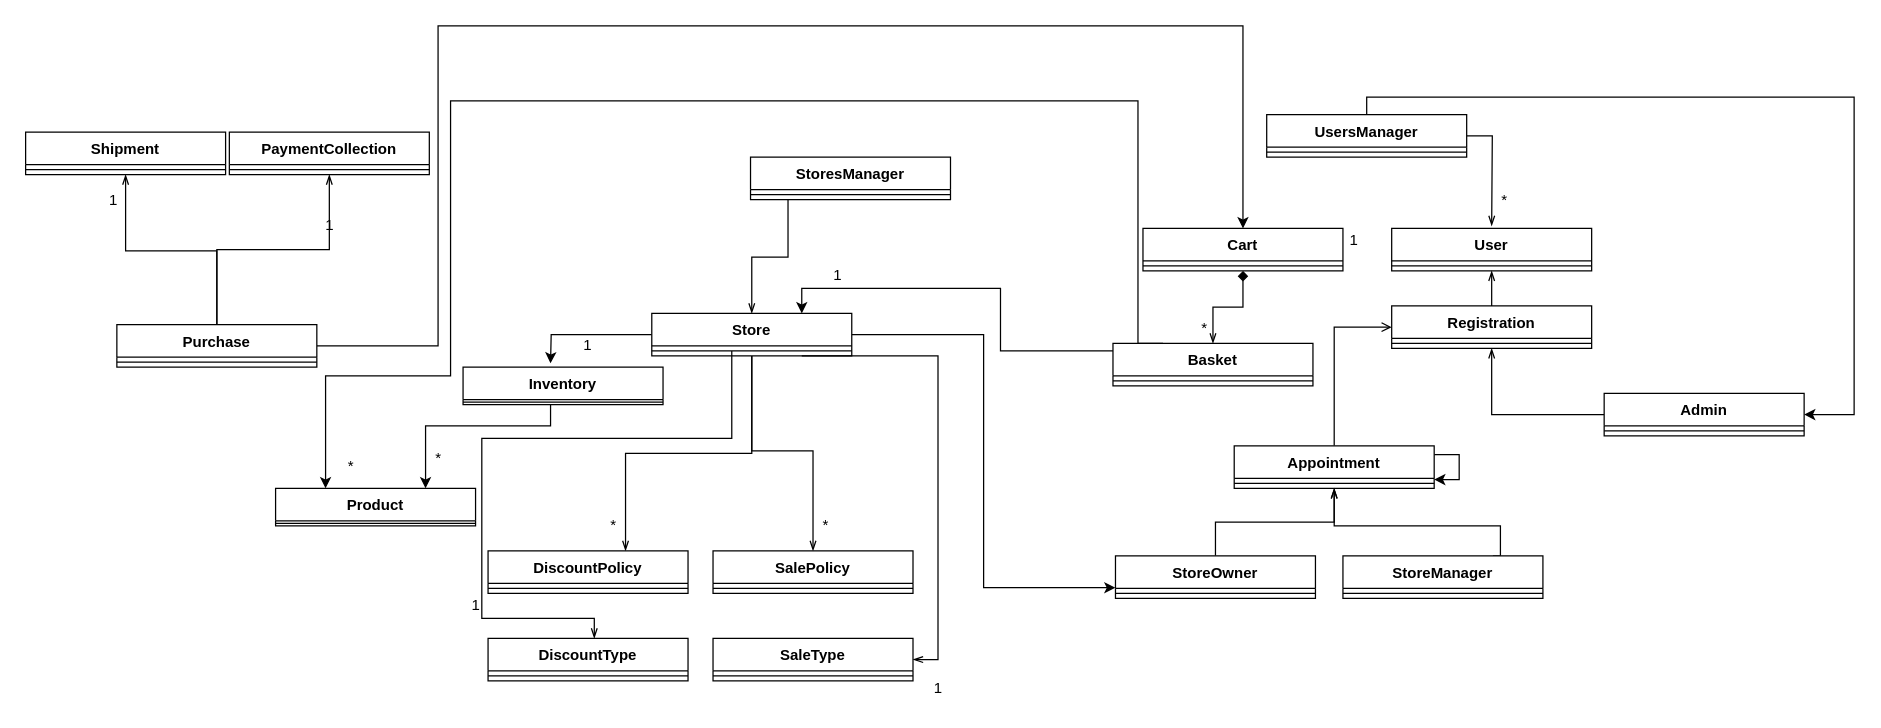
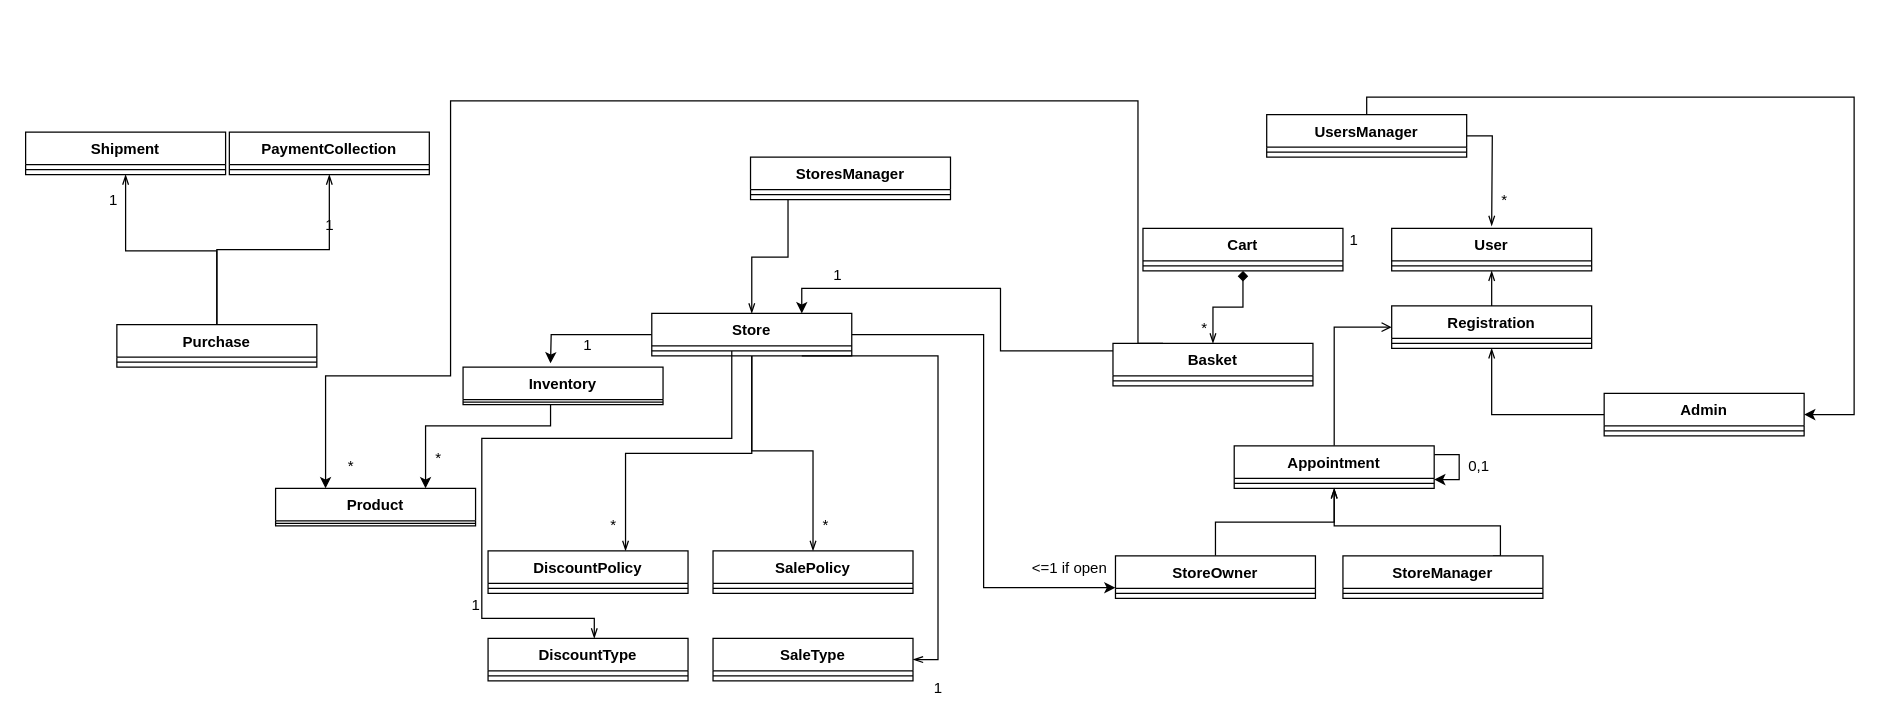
edge "Purchase" -> "Cart": removed
node "0,1": added
node "<=1 if open": added
